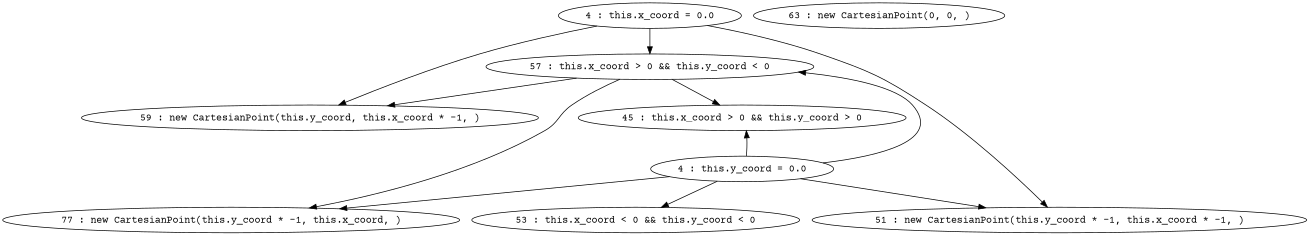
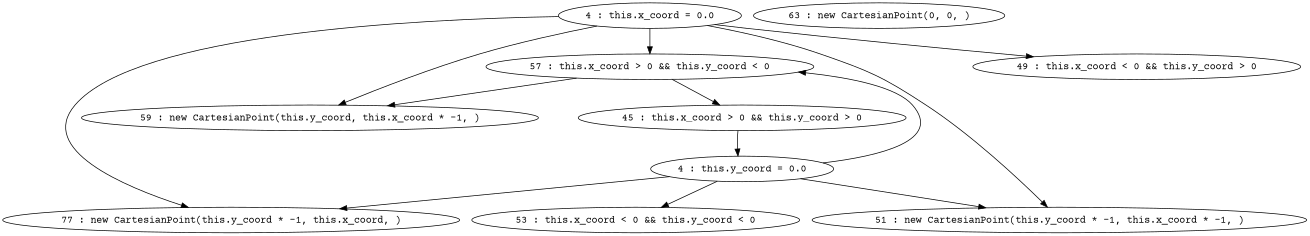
node "49 : this.x_coord < 0 && this.y_coord > 0": added
edge "4 : this.y_coord = 0.0" -> "45 : this.x_coord > 0 && this.y_coord > 0": reversed
edge "57 : this.x_coord > 0 && this.y_coord < 0" -> "77 : new CartesianPoint(this.y_coord * -1, this.x_coord, )": now "4 : this.x_coord = 0.0" -> "77 : new CartesianPoint(this.y_coord * -1, this.x_coord, )"
